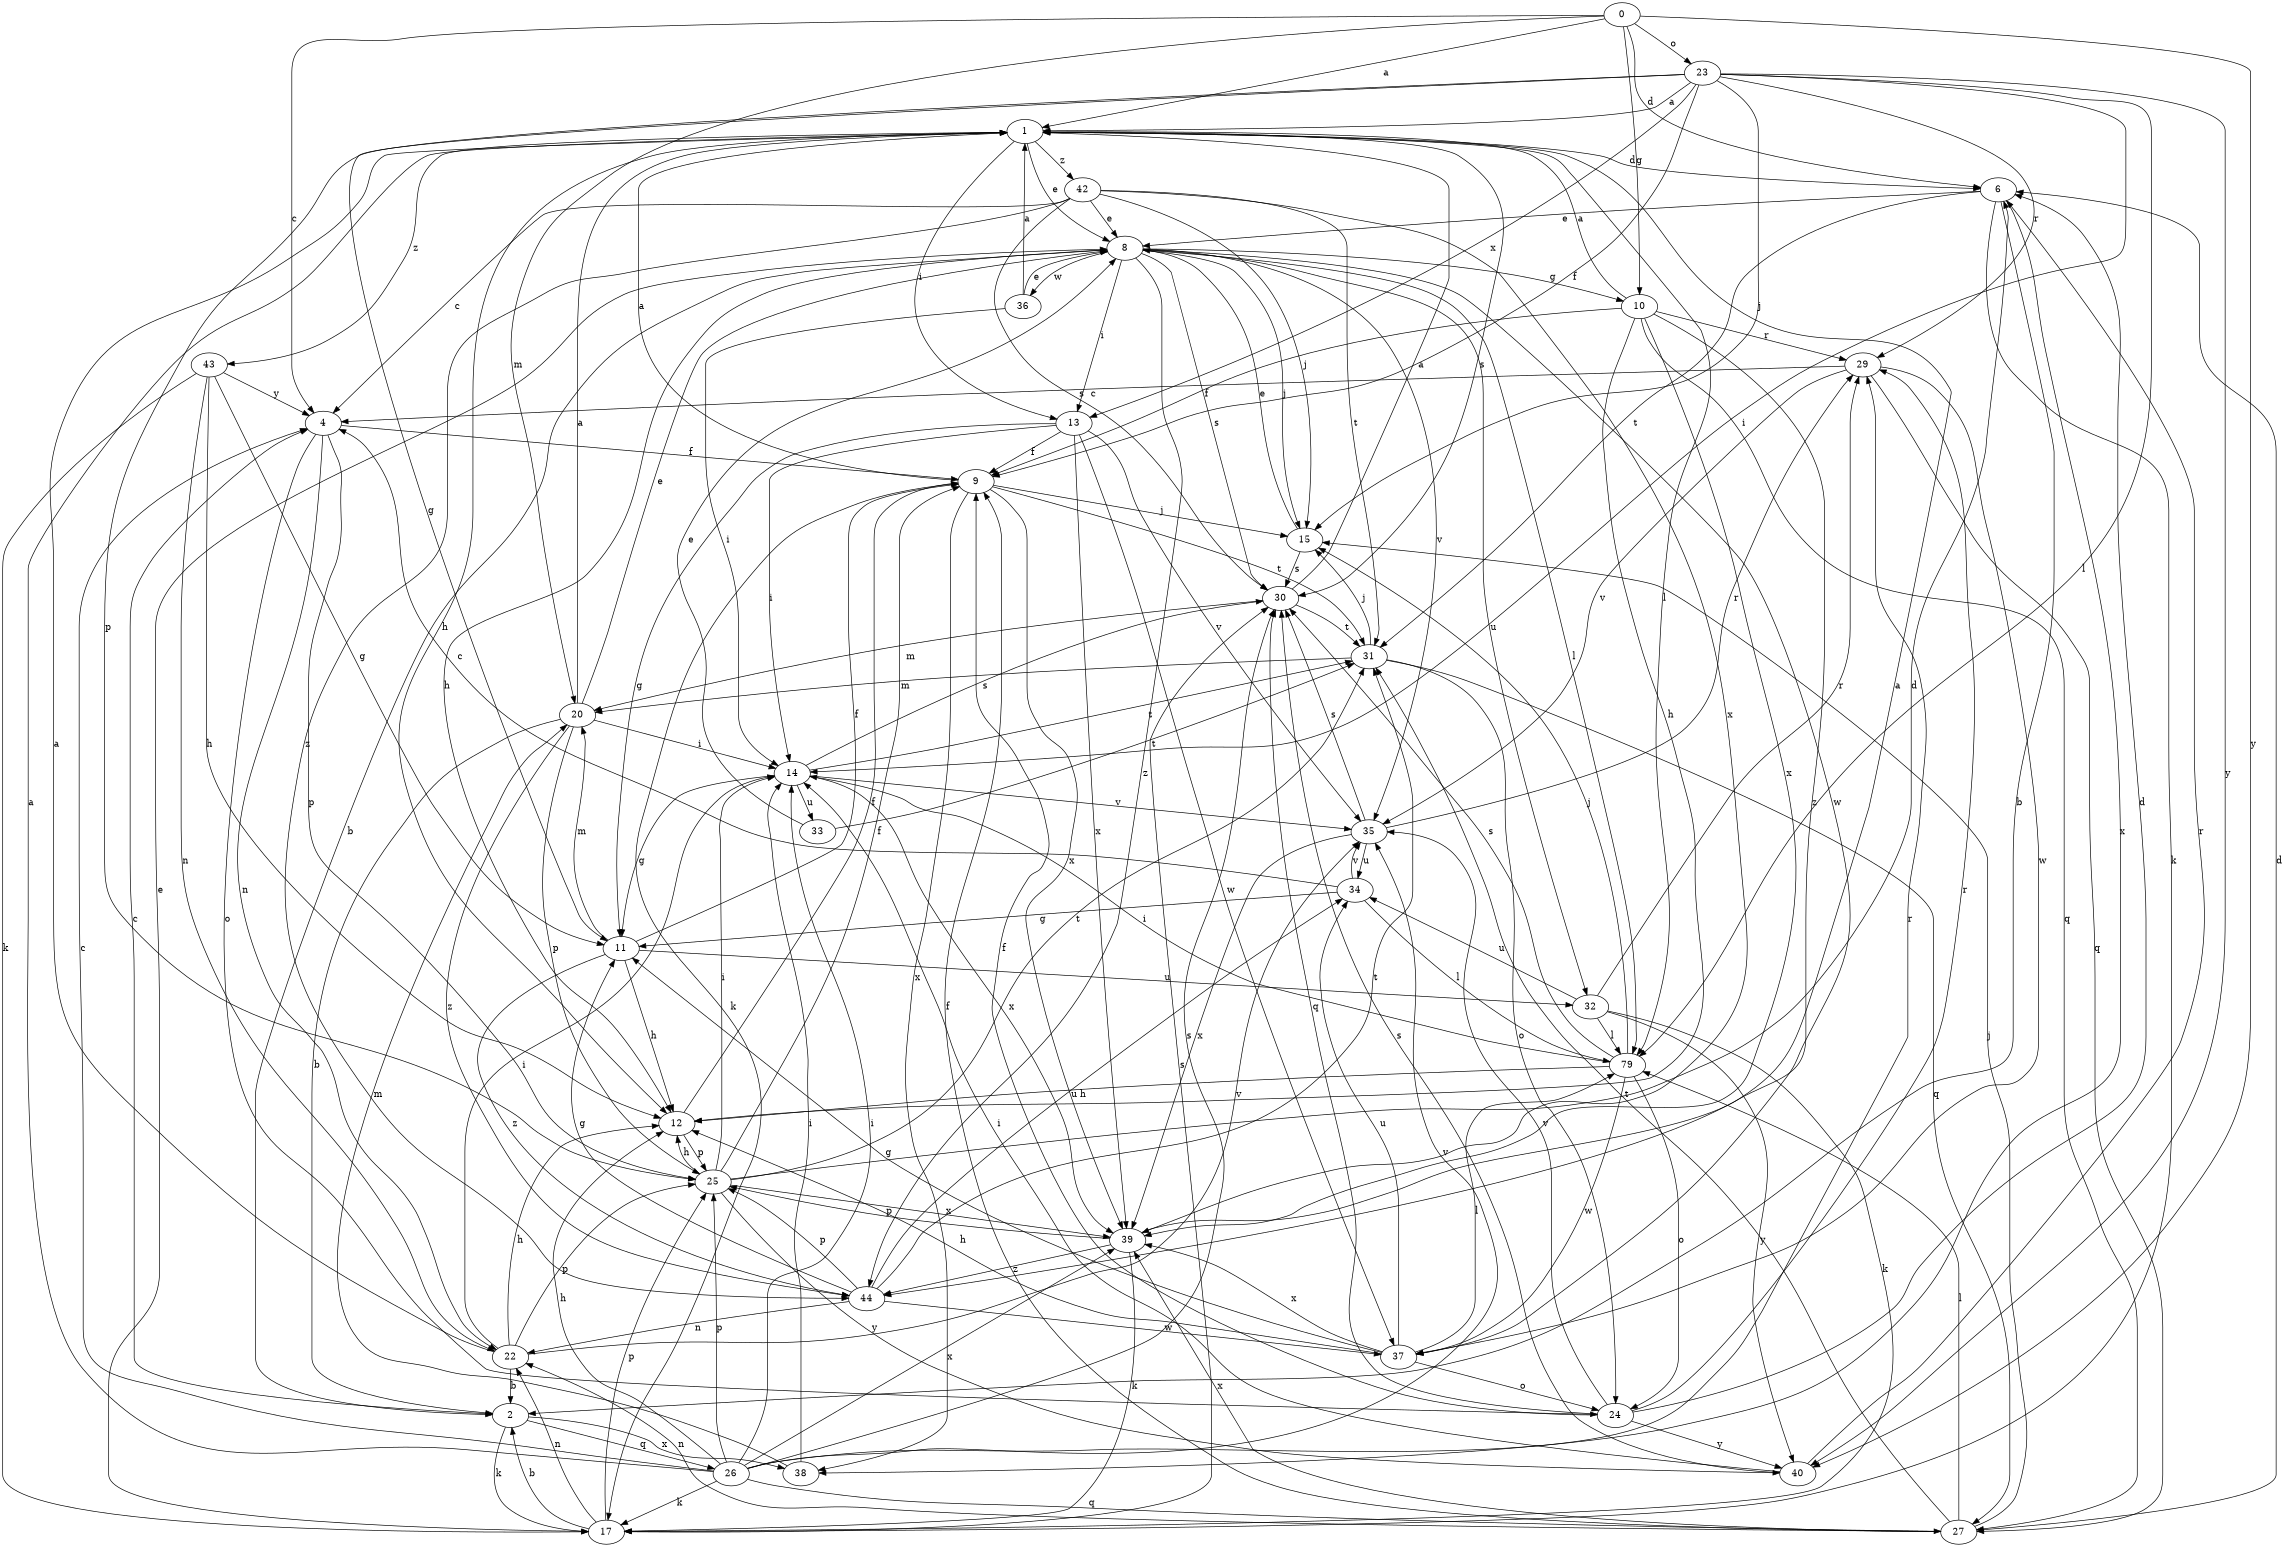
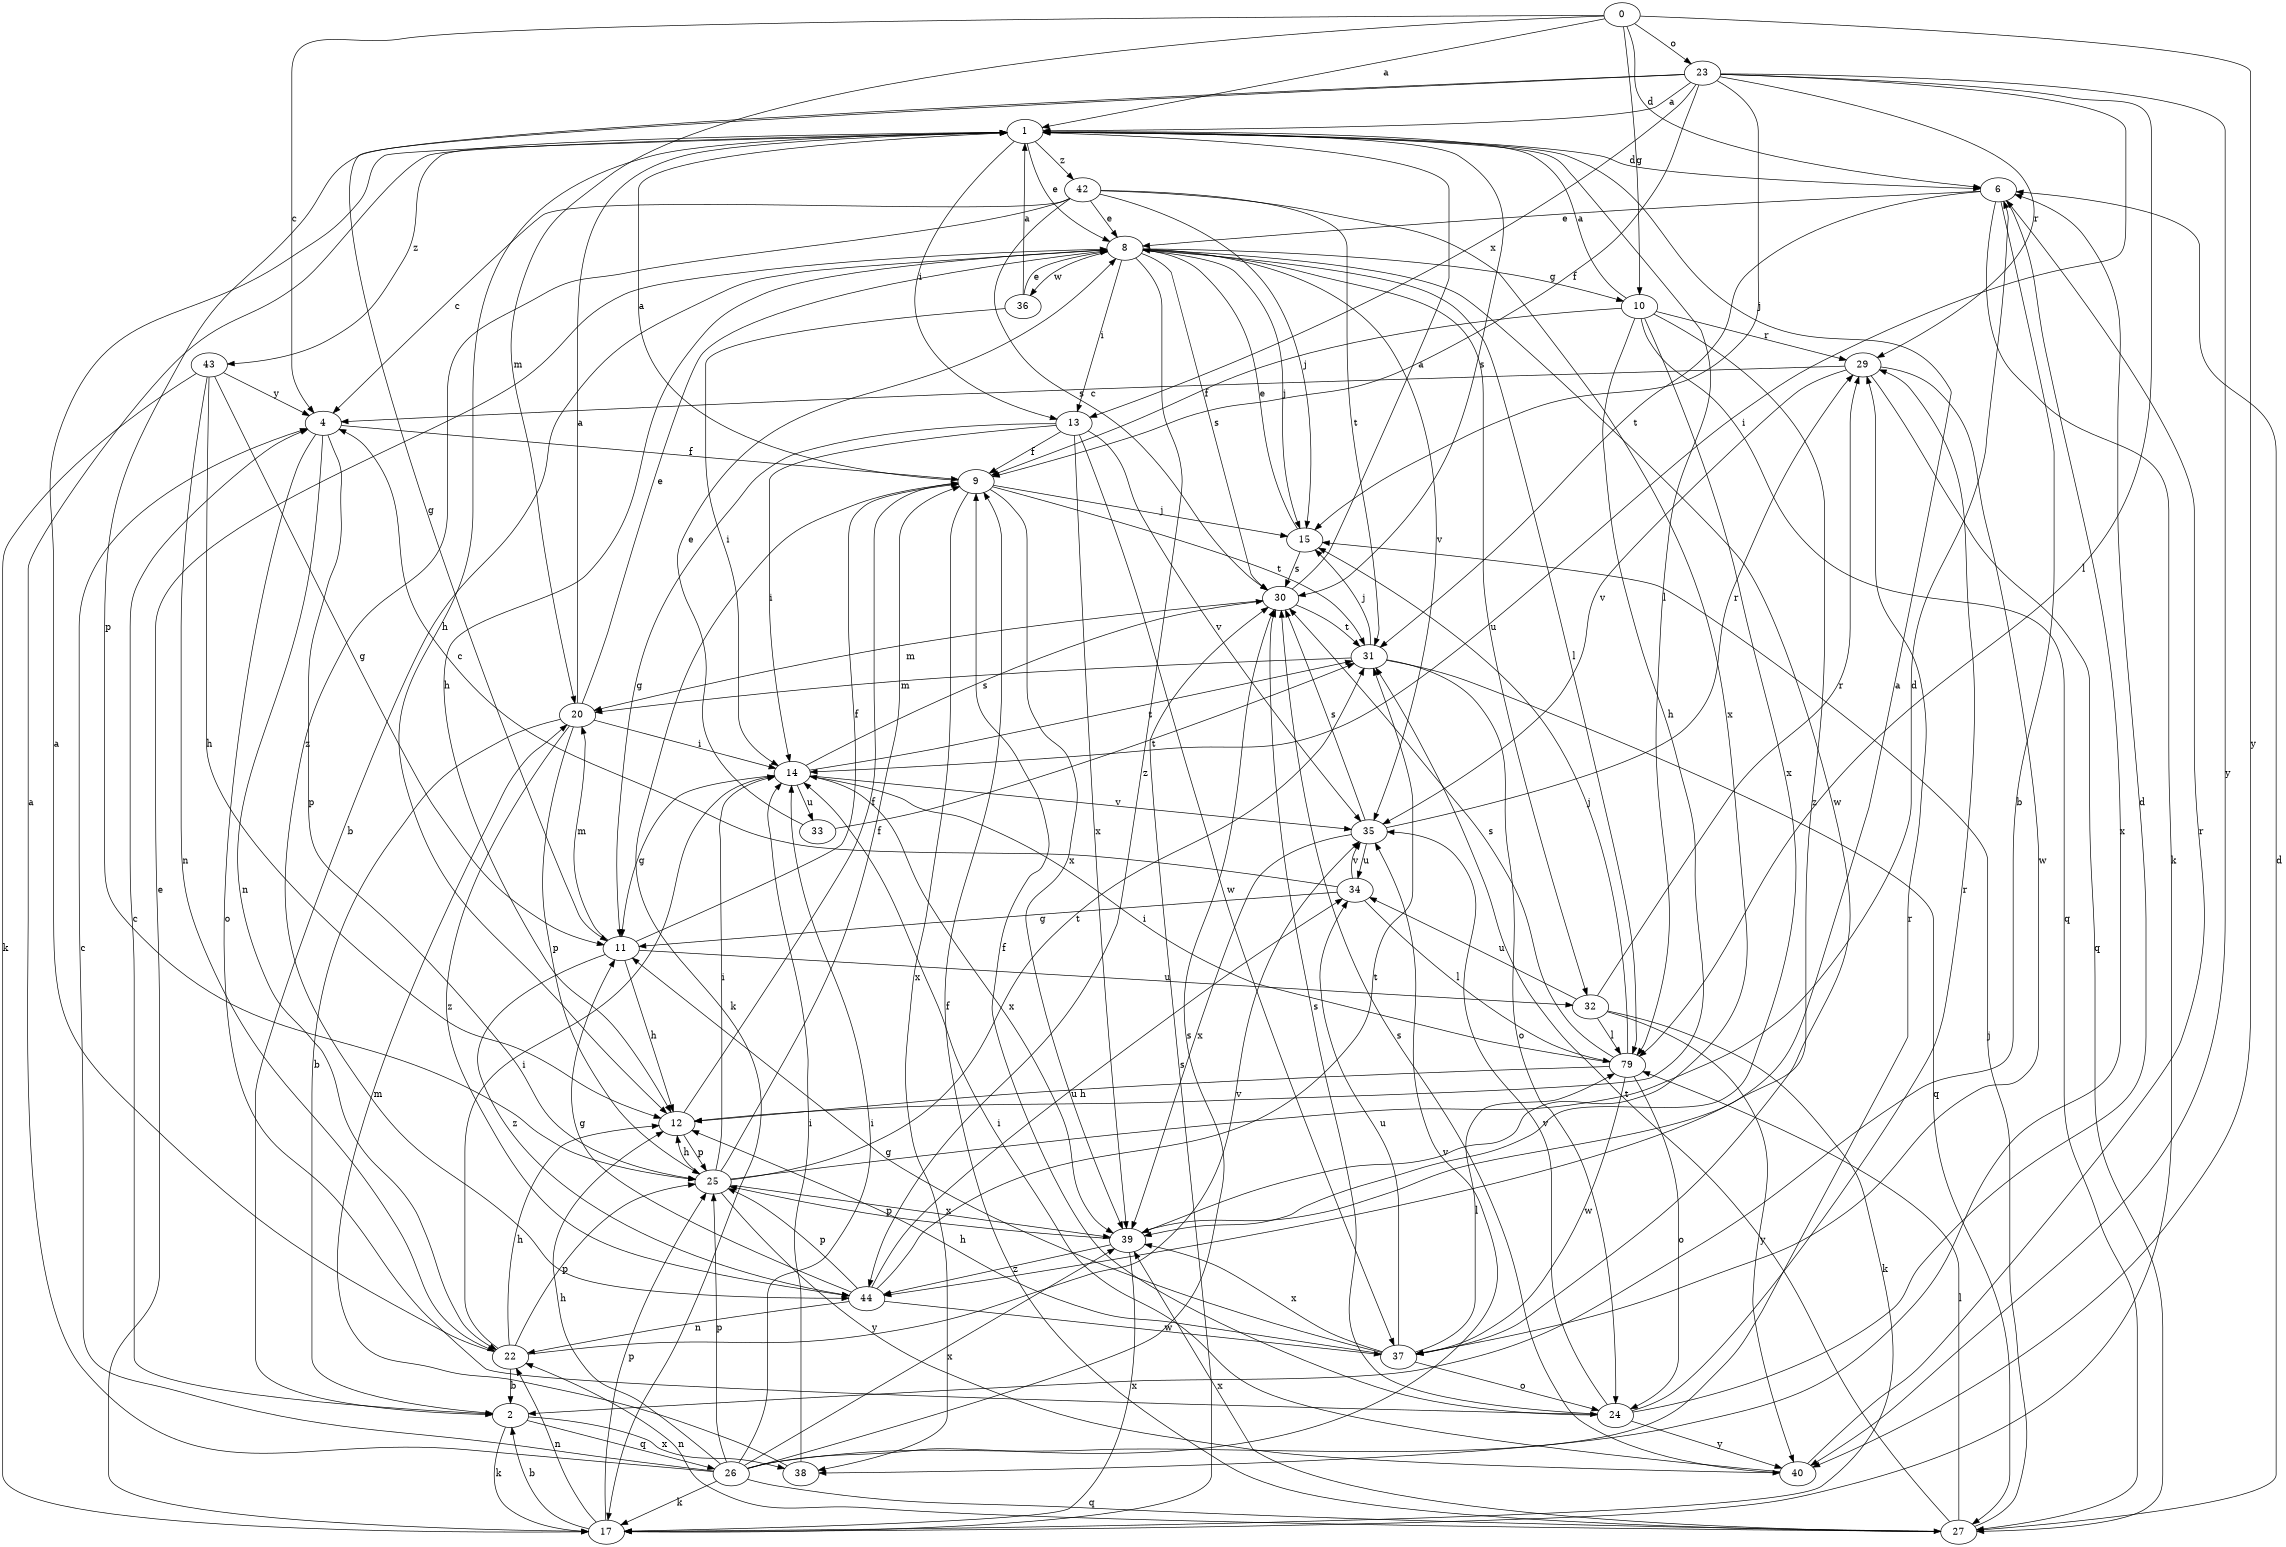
edge "24" -> "30": label "q" -> "s"
edge "39" -> "17": label "k" -> "x"
